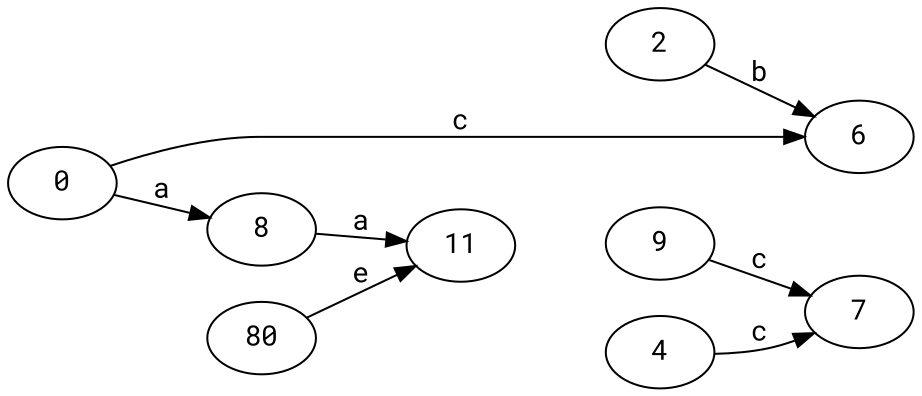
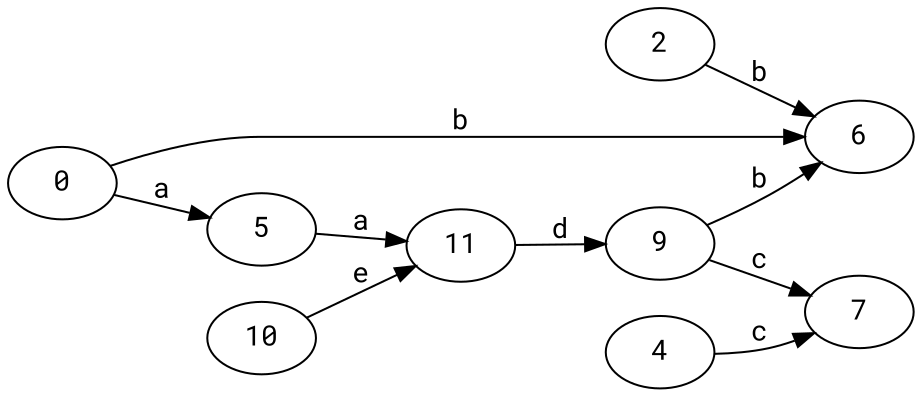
edge "0" -> "6": label "c" -> "b"
edge "9" -> "6": added, label "b"
node "8": label "8" -> "5"
edge "11" -> "9": added, label "d"
node "80": label "80" -> "10"
